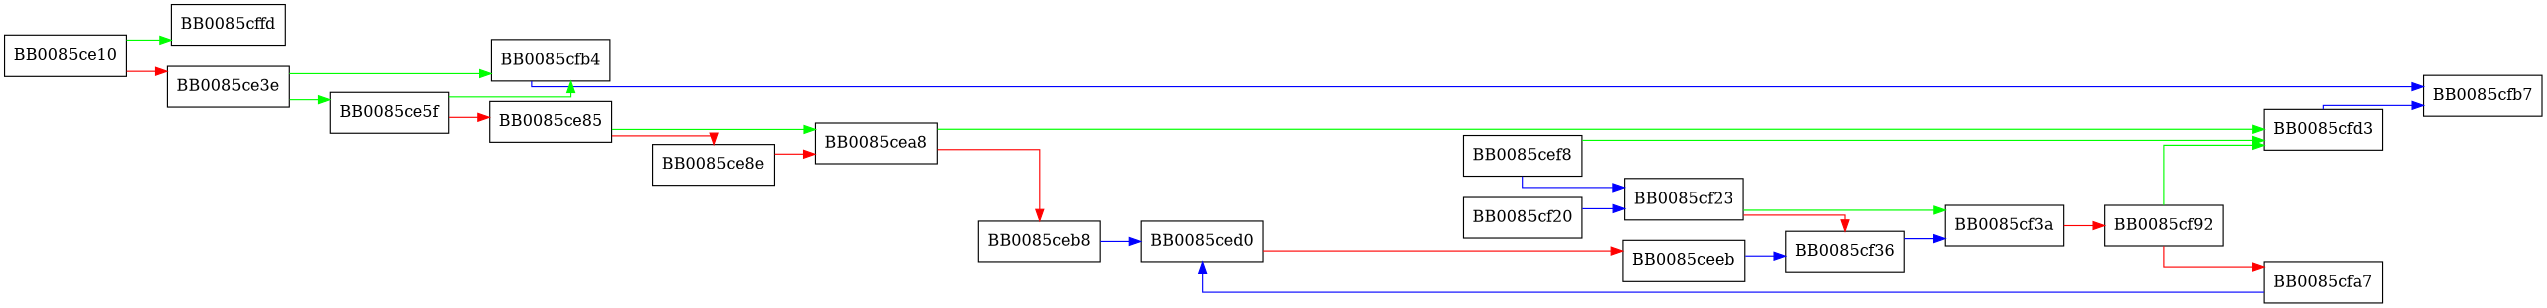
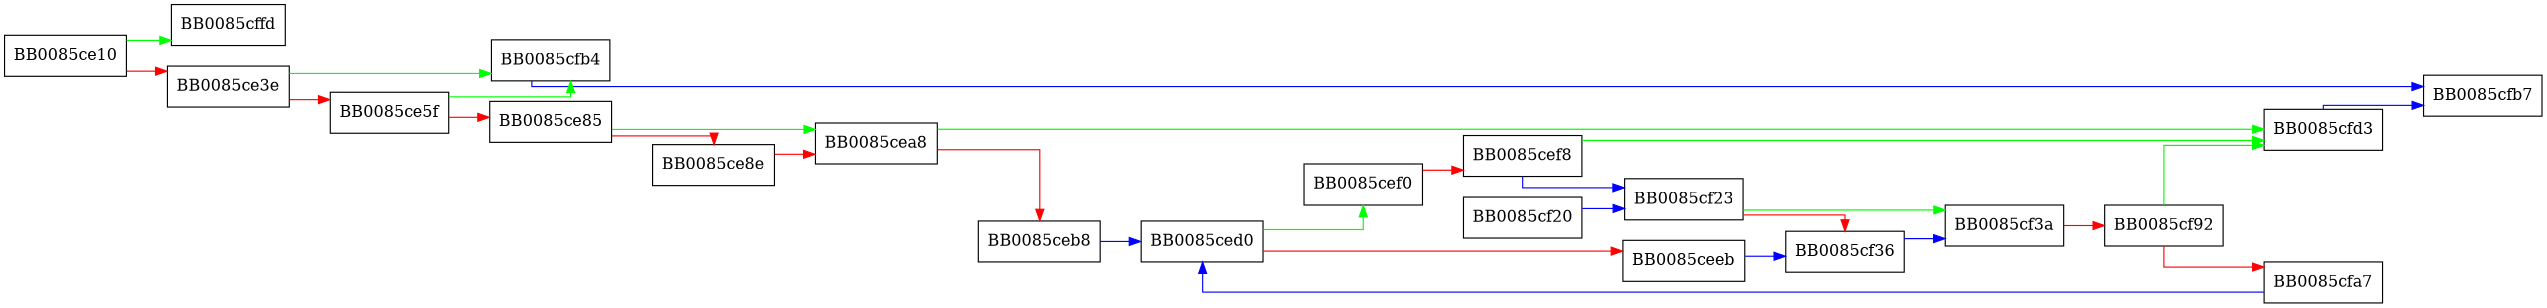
edge "BB0085ce3e" -> "BB0085ce5f": color green -> red
node "BB0085cef0": added
